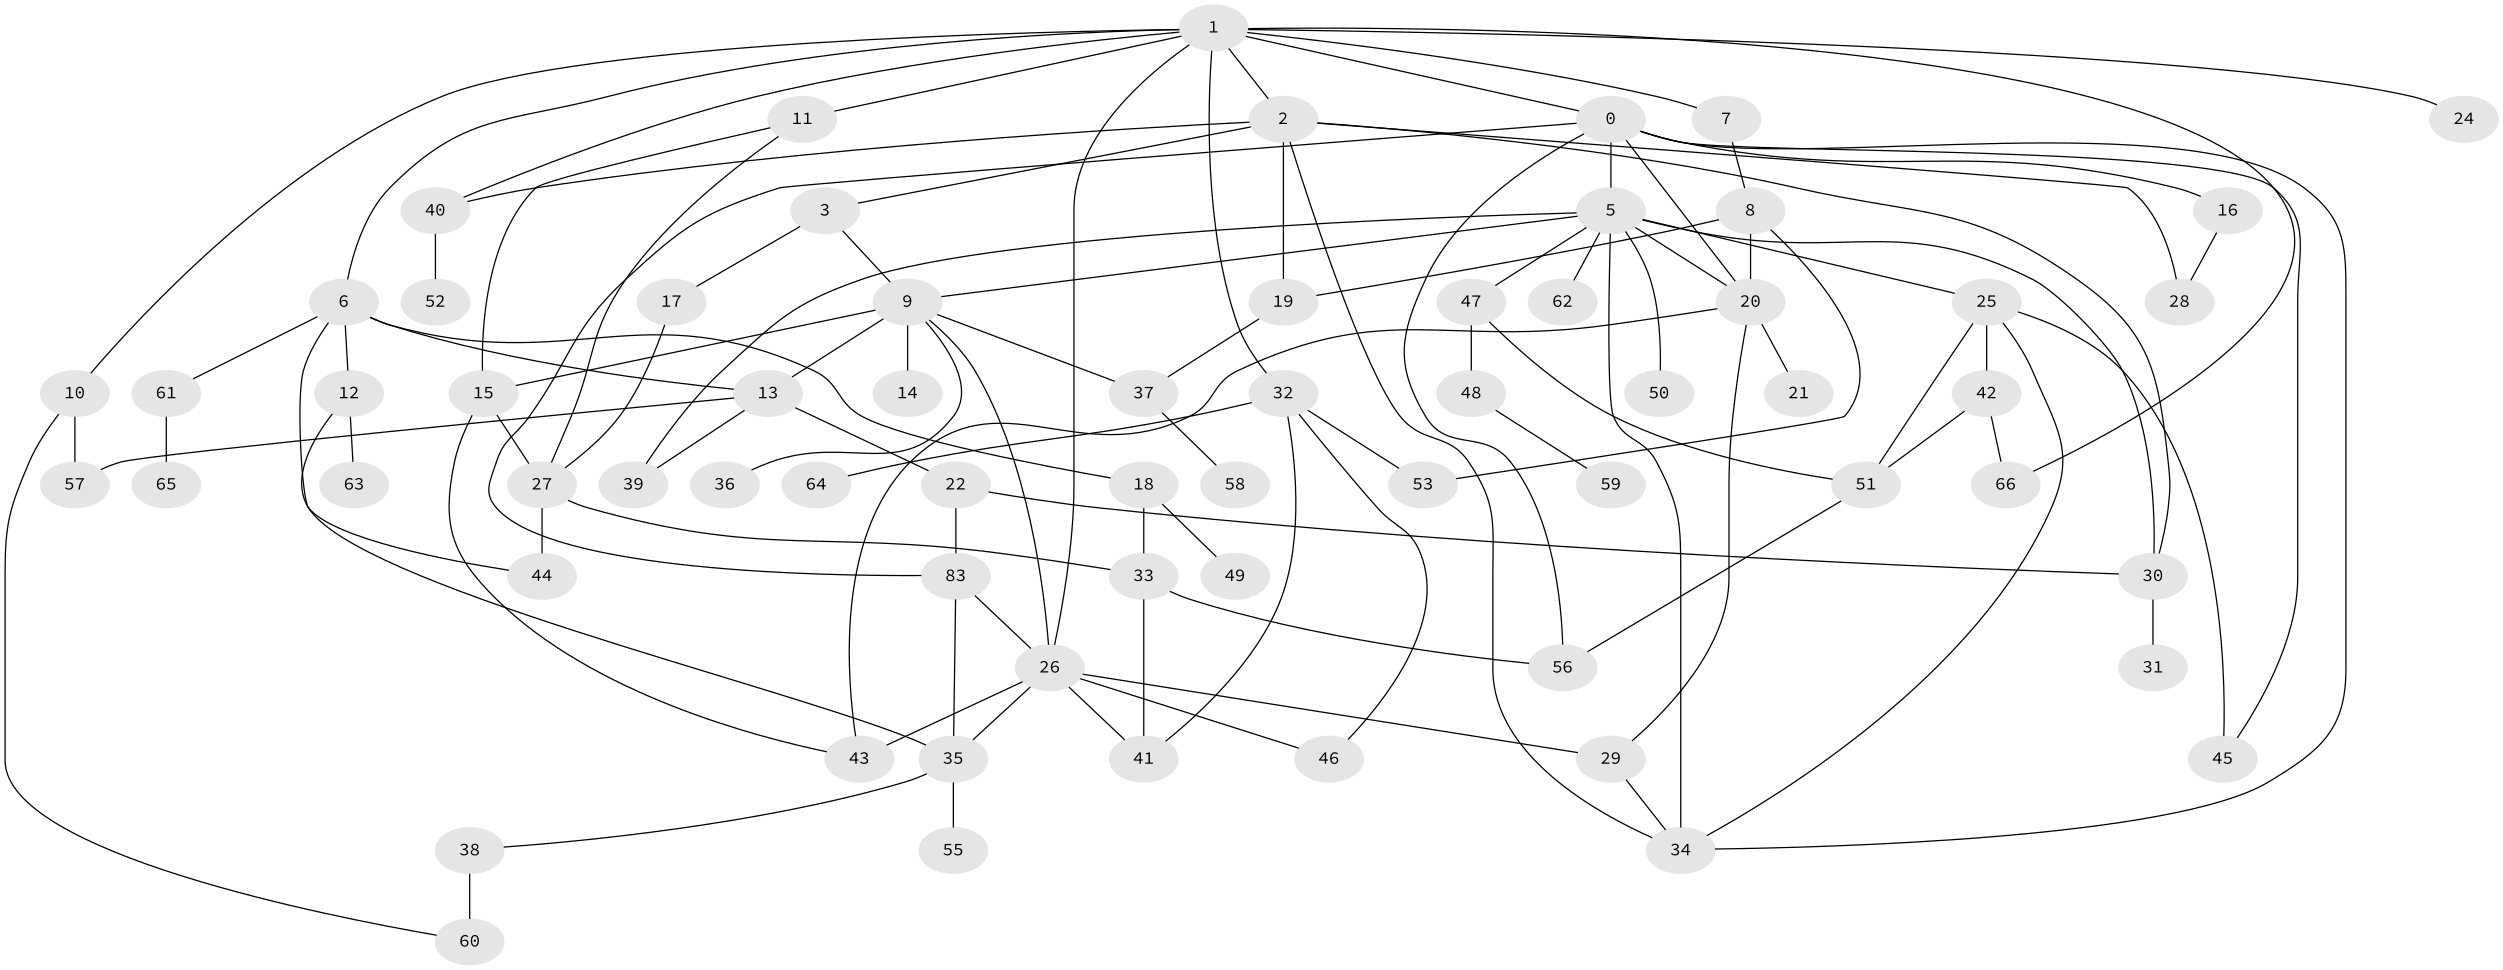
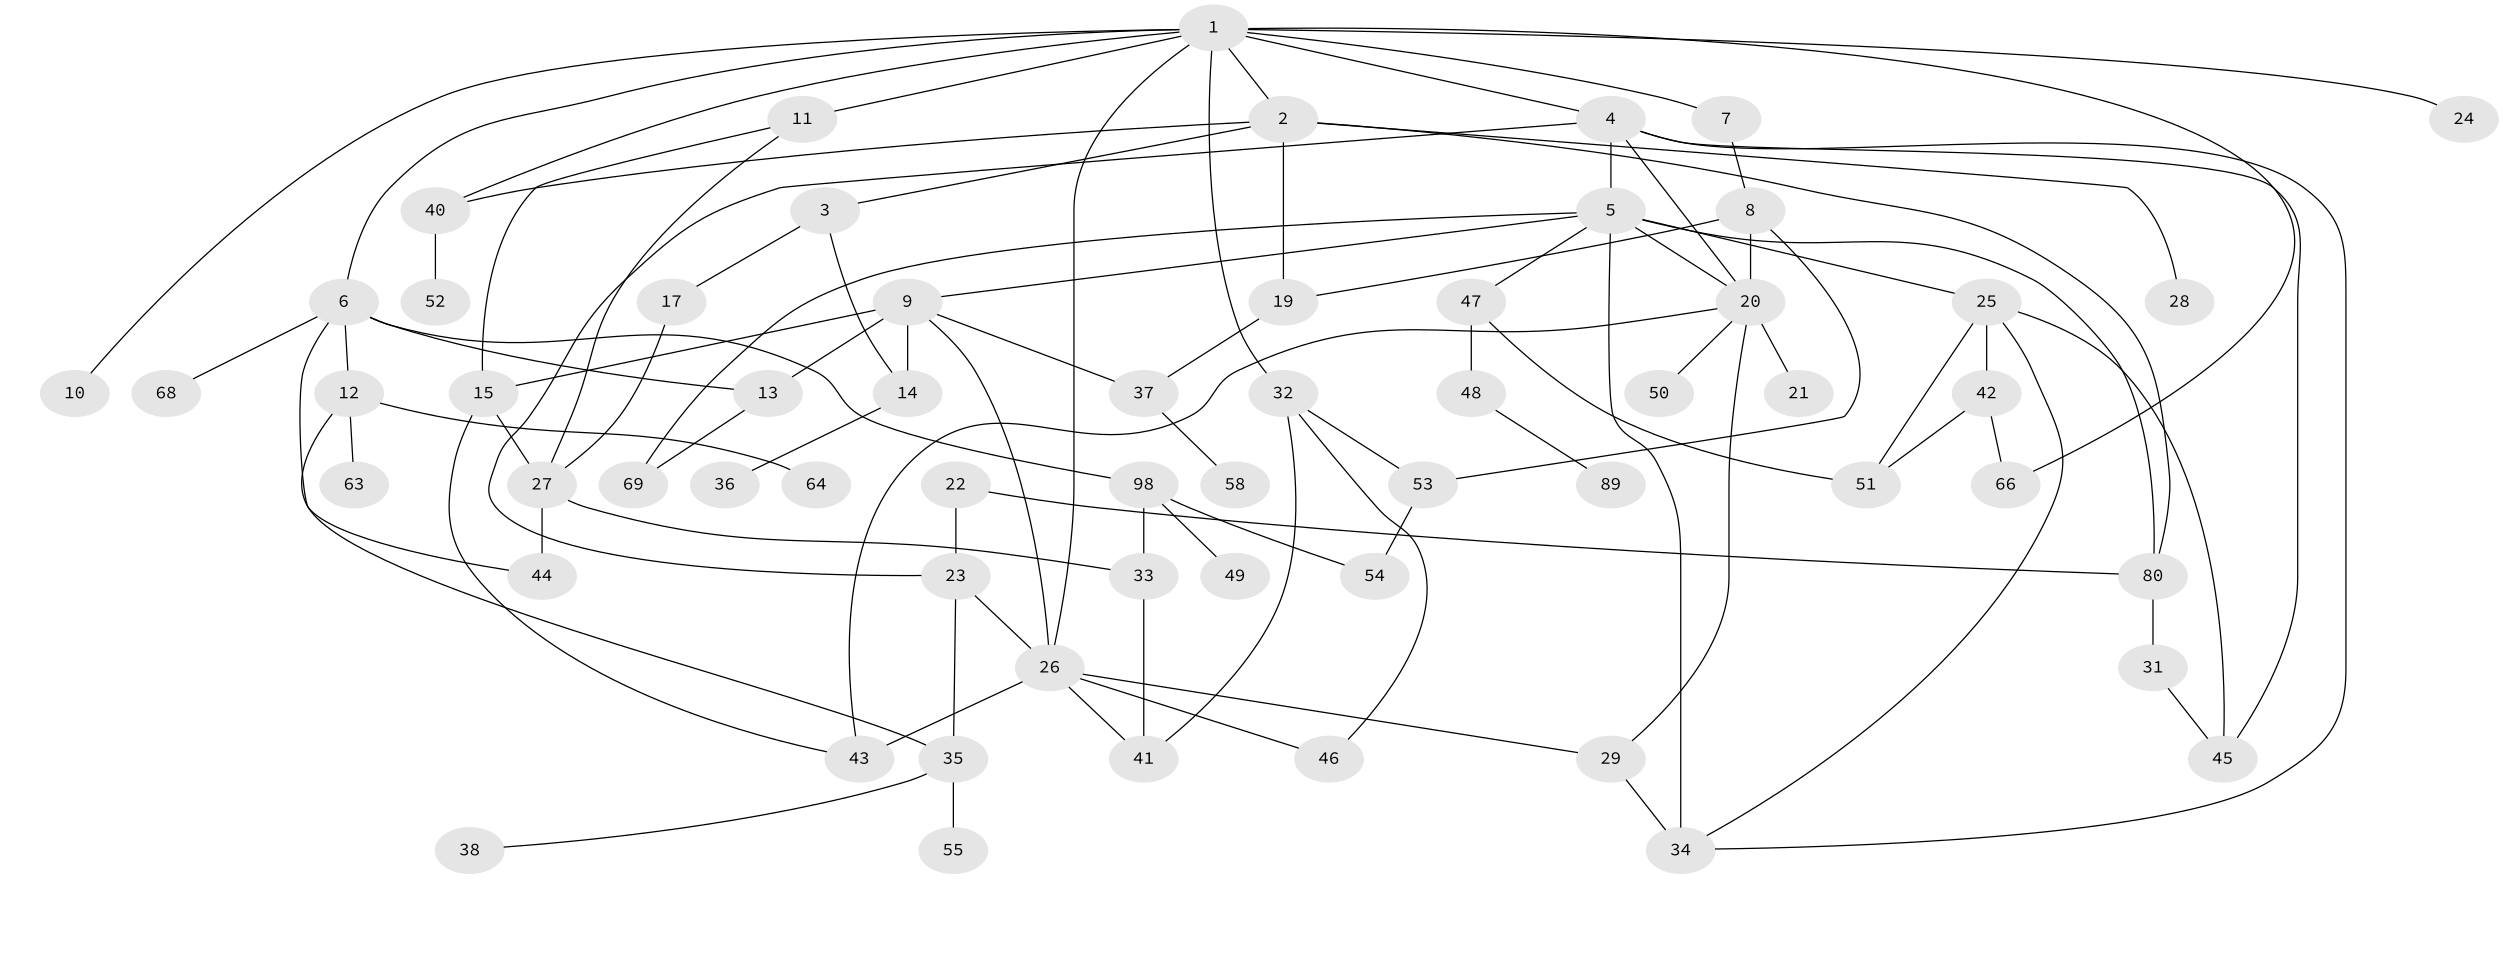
node "0": label "0" -> "4"
node "16": removed
edge "3" -- "9": now "3" -- "14"
edge "5" -- "50": now "20" -- "50"
node "62": removed
node "61": label "61" -> "68"
edge "13" -- "22": removed
edge "32" -- "64": now "12" -- "64"
edge "9" -- "36": now "14" -- "36"
node "57": removed
node "65": removed
node "39": label "39" -> "69"
node "18": label "18" -> "98"
node "59": label "59" -> "89"
edge "2" -- "34": removed
node "83": label "83" -> "23"
node "54": added
node "30": label "30" -> "80"
node "56": removed
edge "26" -- "35": removed
edge "31" -- "45": added
node "60": removed
